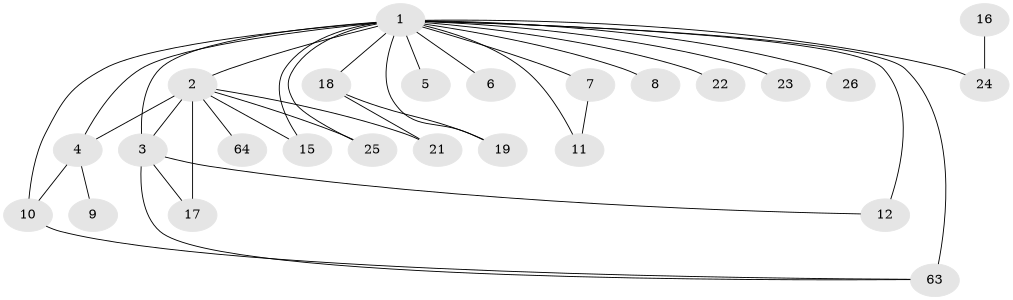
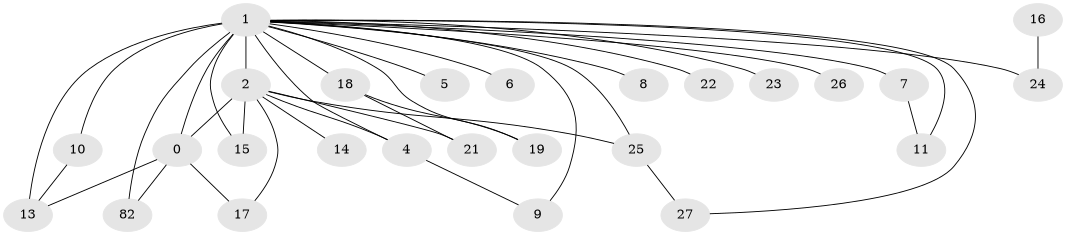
edge "1" -- "9": added
node "3": label "3" -> "0"
node "64": label "64" -> "14"
edge "4" -- "10": removed
node "27": added
node "12": label "12" -> "82"
node "63": label "63" -> "13"
